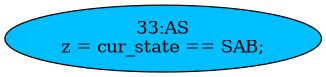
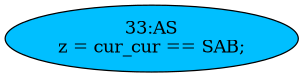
node "33:AS z = cur_state == SAB;": label "33:AS z = cur_state == SAB;" -> "33:AS z = cur_cur == SAB;"
